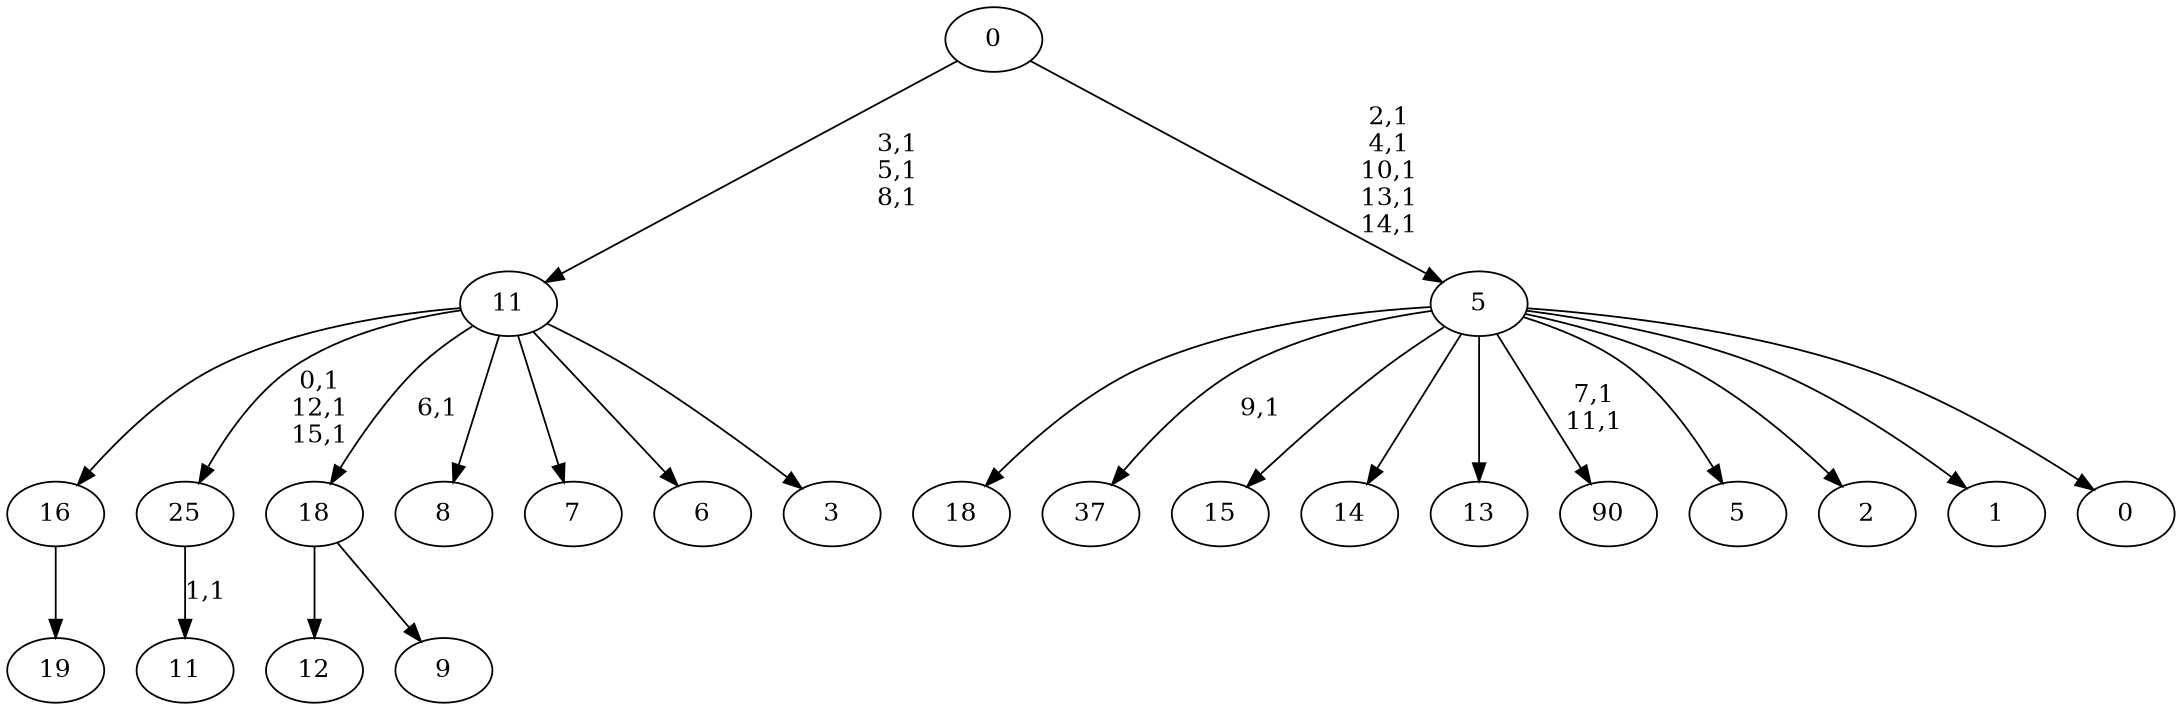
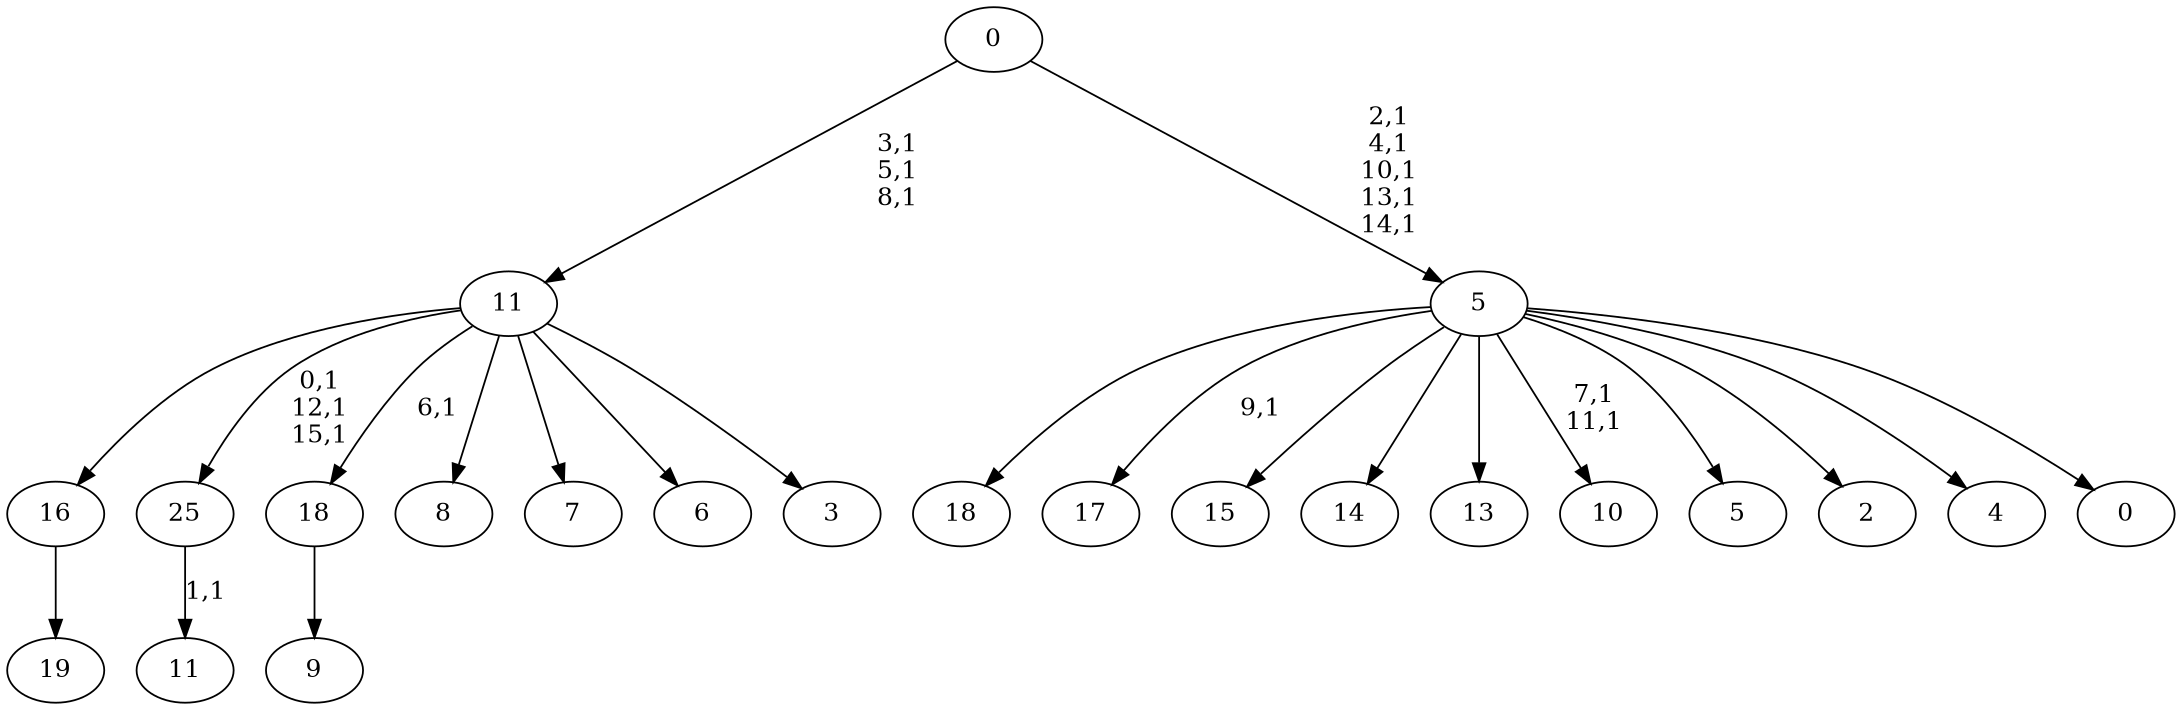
node "37": label "37" -> "17"
node "90": label "90" -> "10"
node "1": label "1" -> "4"
node "12": removed
